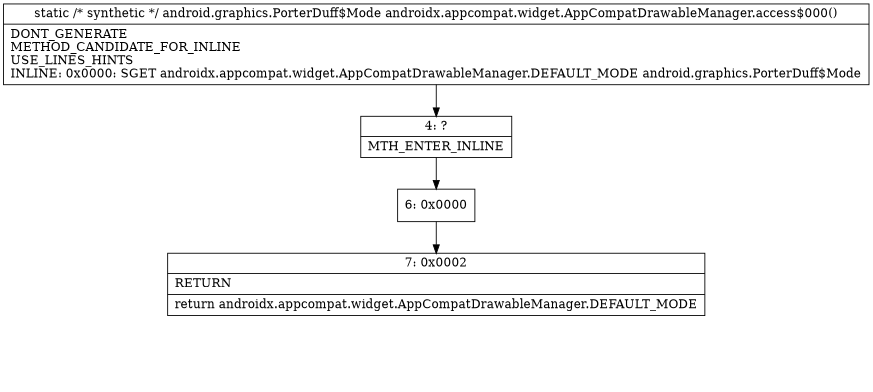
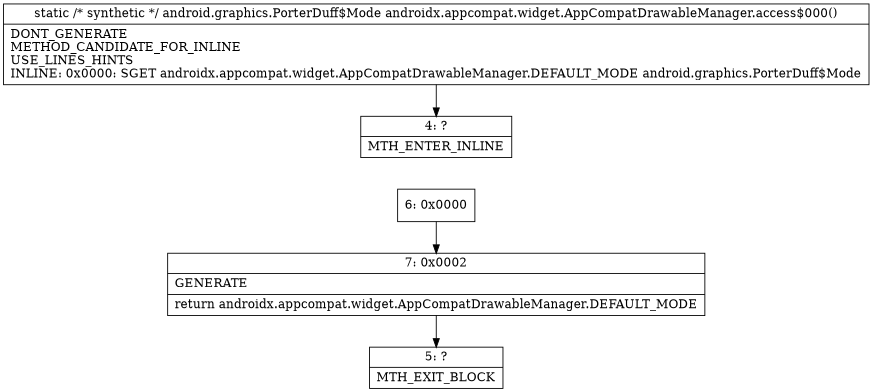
edge "4: ?" -> "6: 0x0000": removed
node "7: 0x0002": text "RETURN" -> "GENERATE"
node "5: ?": added
